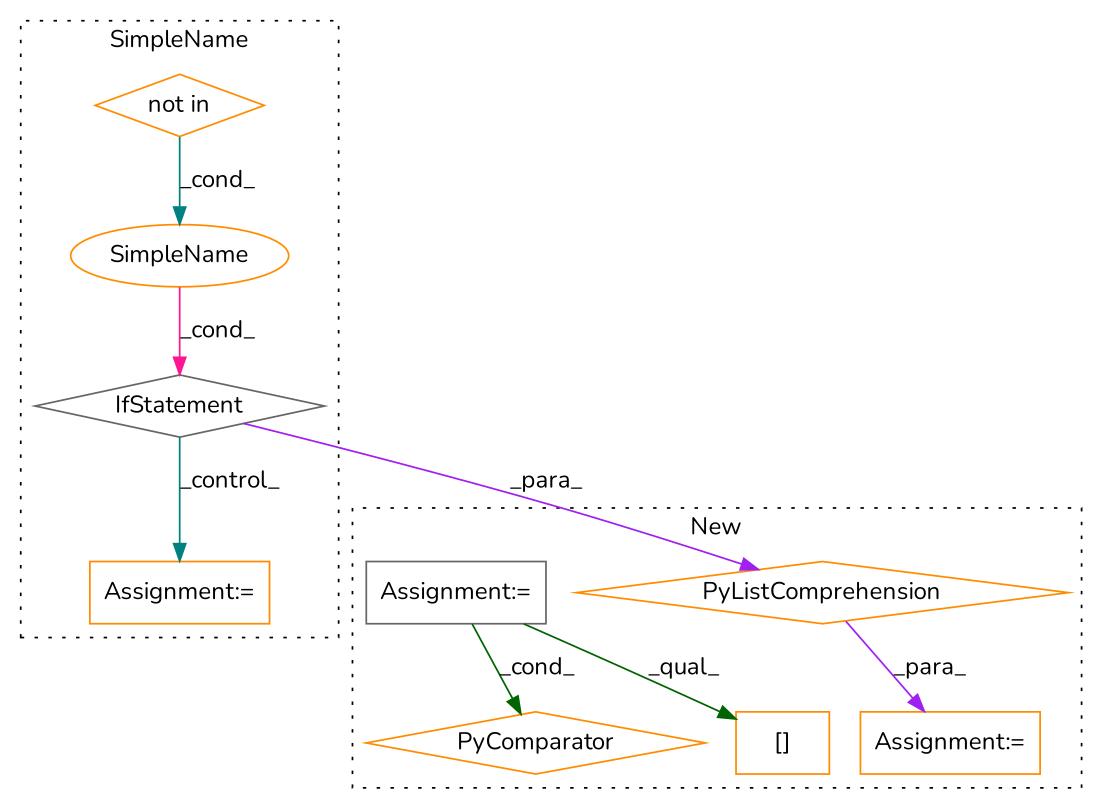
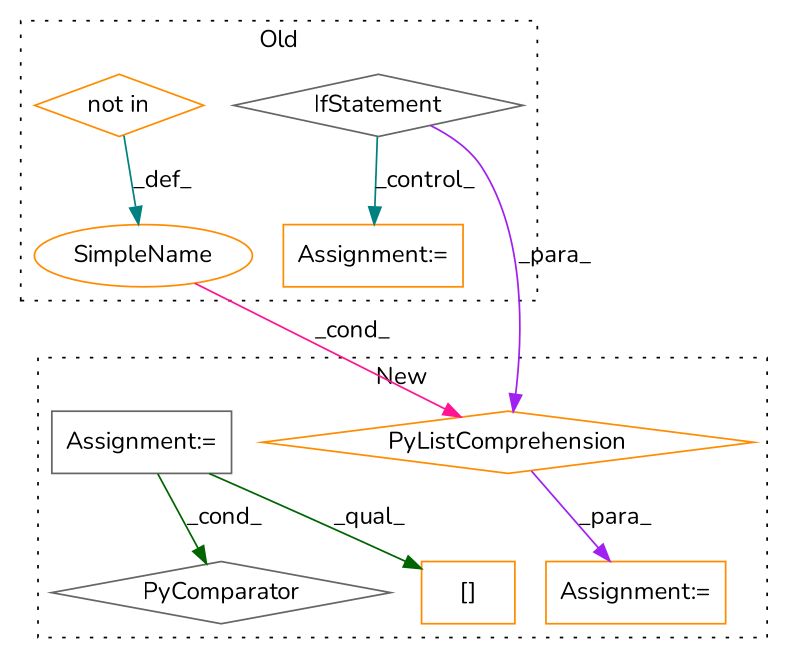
cluster "SimpleName": label "SimpleName" -> "Old"
edge "not in" -> "SimpleName": label "_cond_" -> "_def_"
edge "SimpleName" -> "IfStatement": now "SimpleName" -> "PyListComprehension"
node "PyComparator": color darkorange -> gray40
